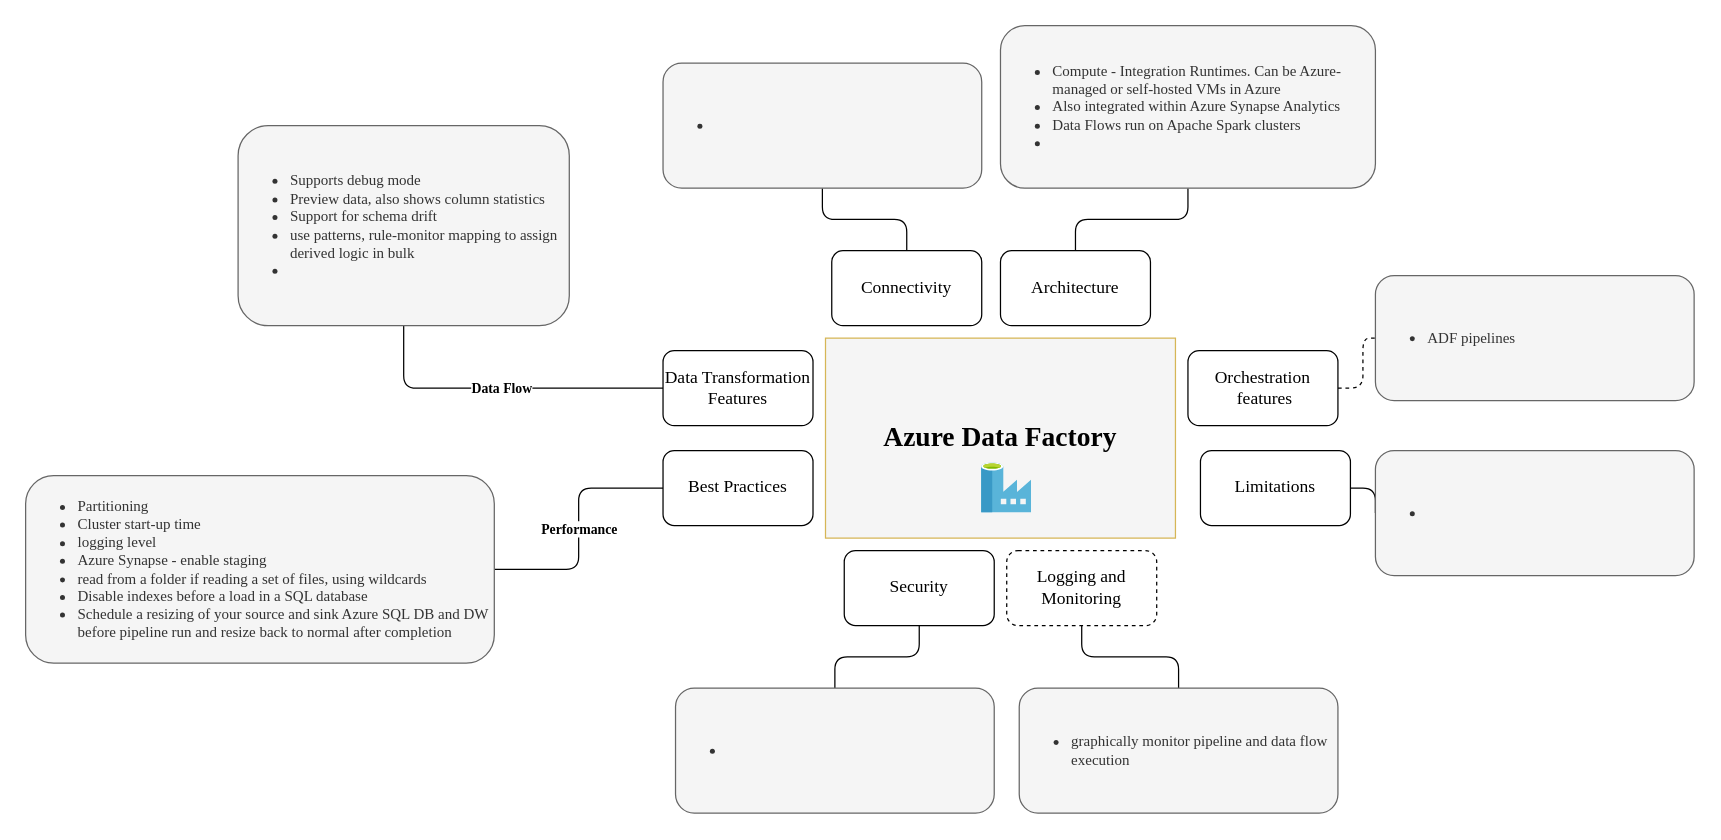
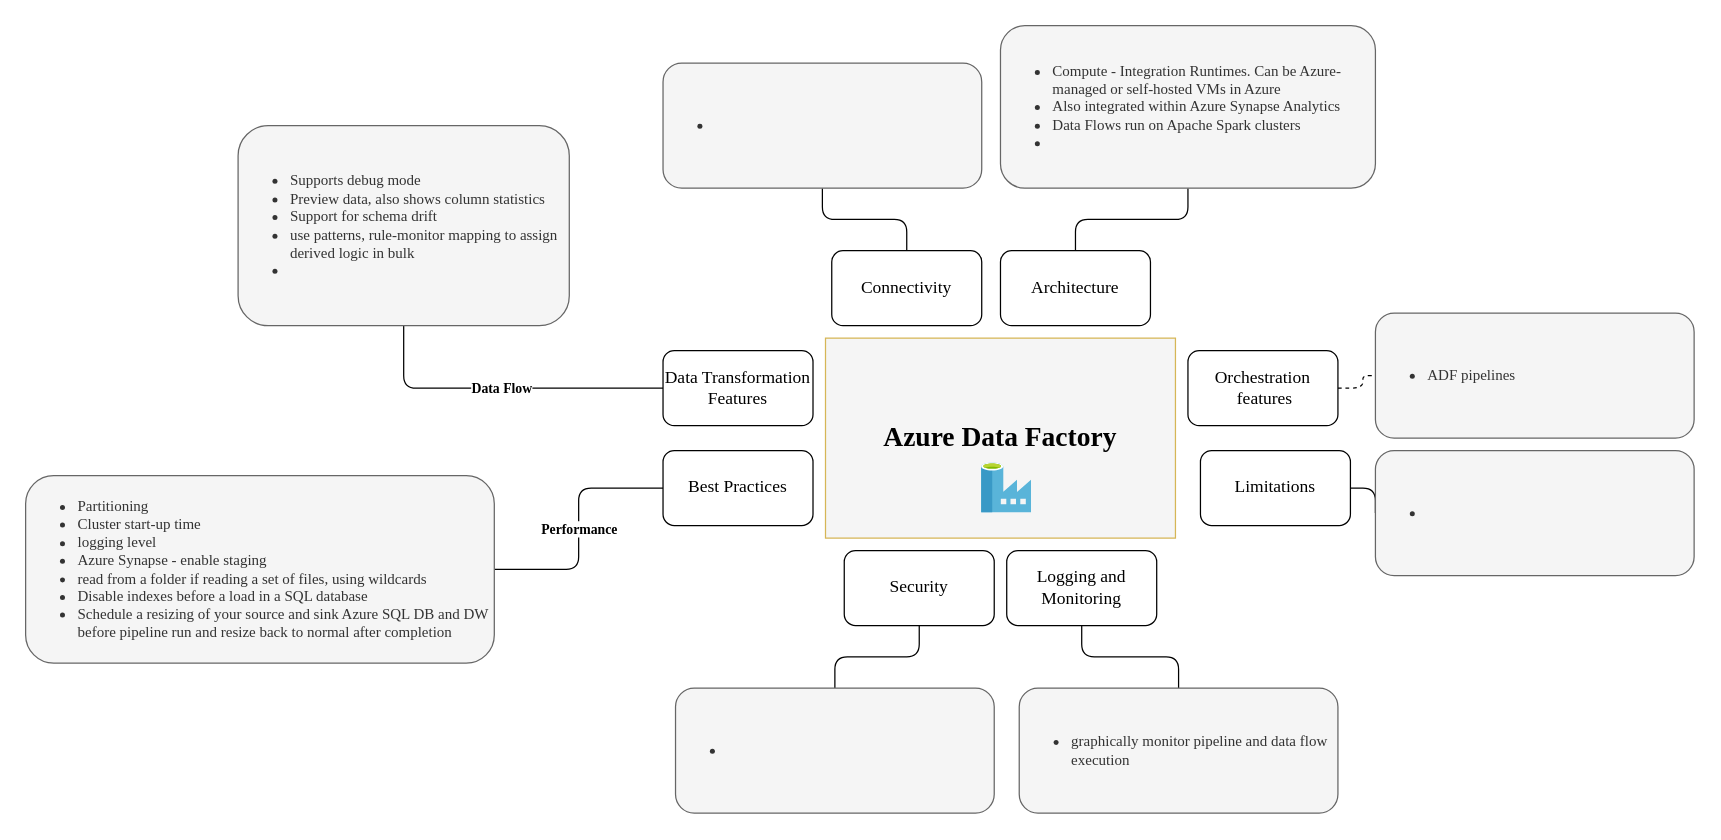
node "ADF pipelines": moved (1535, 338) -> (1535, 376)
node "Logging and Monitoring": style dashed -> solid
